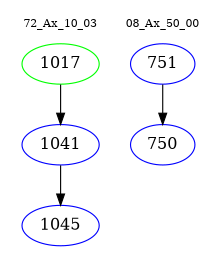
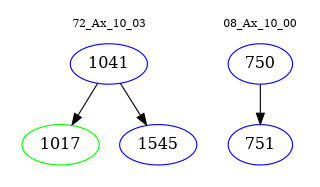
cluster "08_Ax_50_00": label "08_Ax_50_00" -> "08_Ax_10_00"
edge "1017" -> "1041": reversed
edge "751" -> "750": reversed
node "1045": label "1045" -> "1545"
